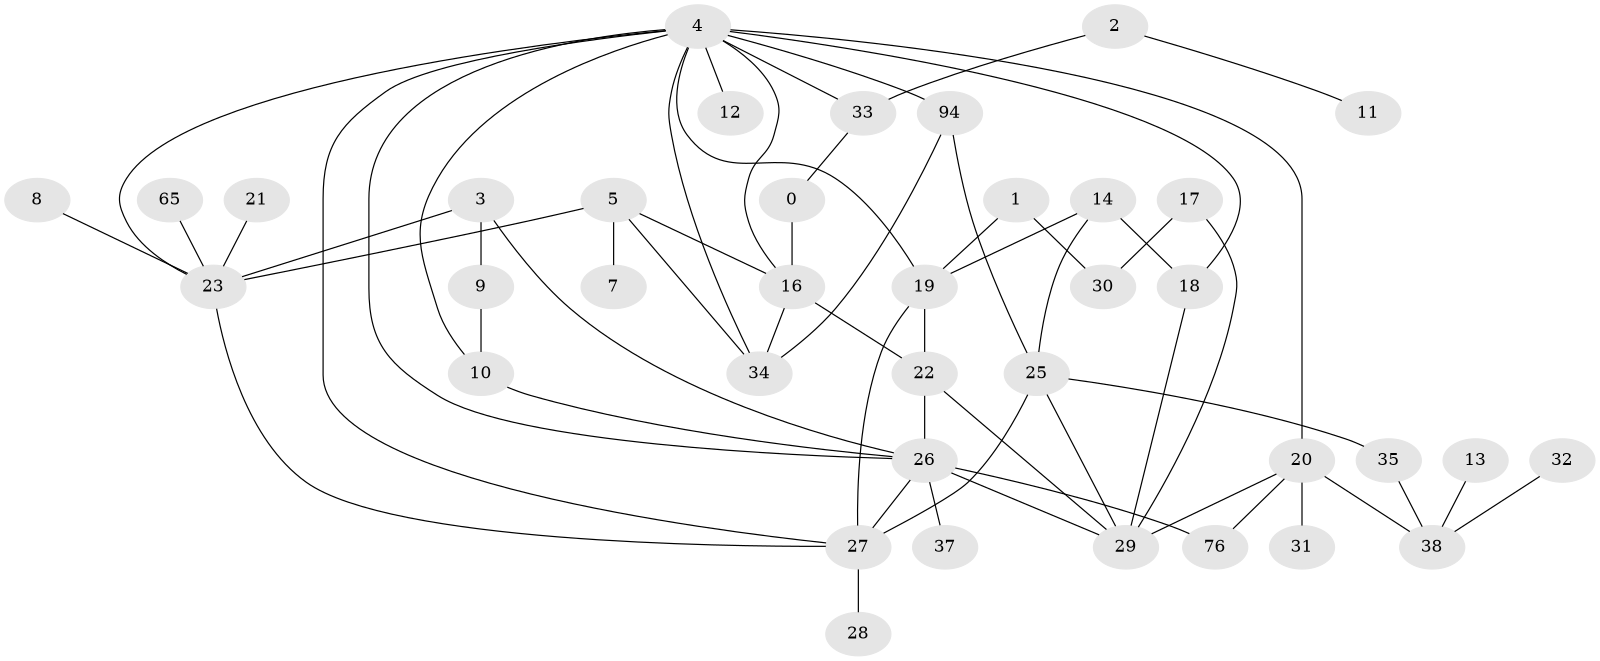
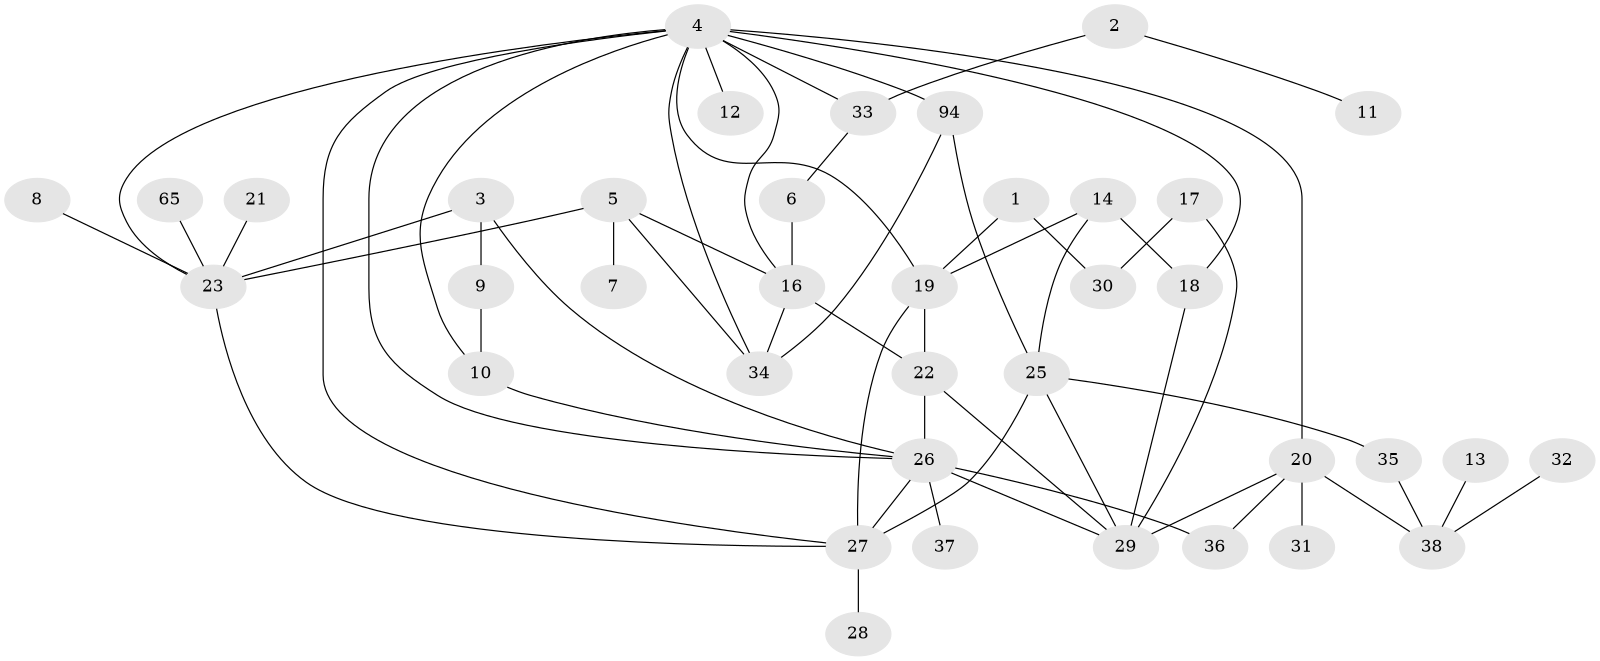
node "0": label "0" -> "6"
node "76": label "76" -> "36"
